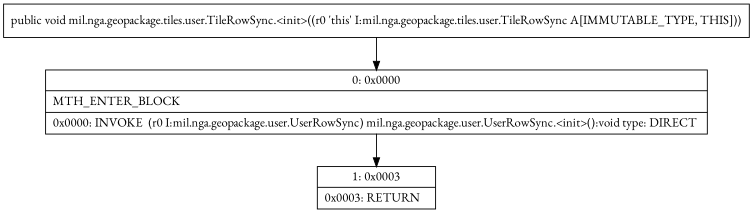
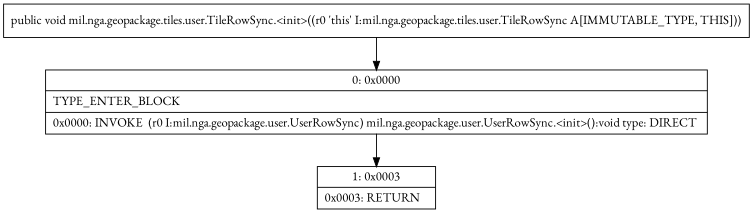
node "0: 0x0000": text "MTH_ENTER_BLOCK" -> "TYPE_ENTER_BLOCK"
